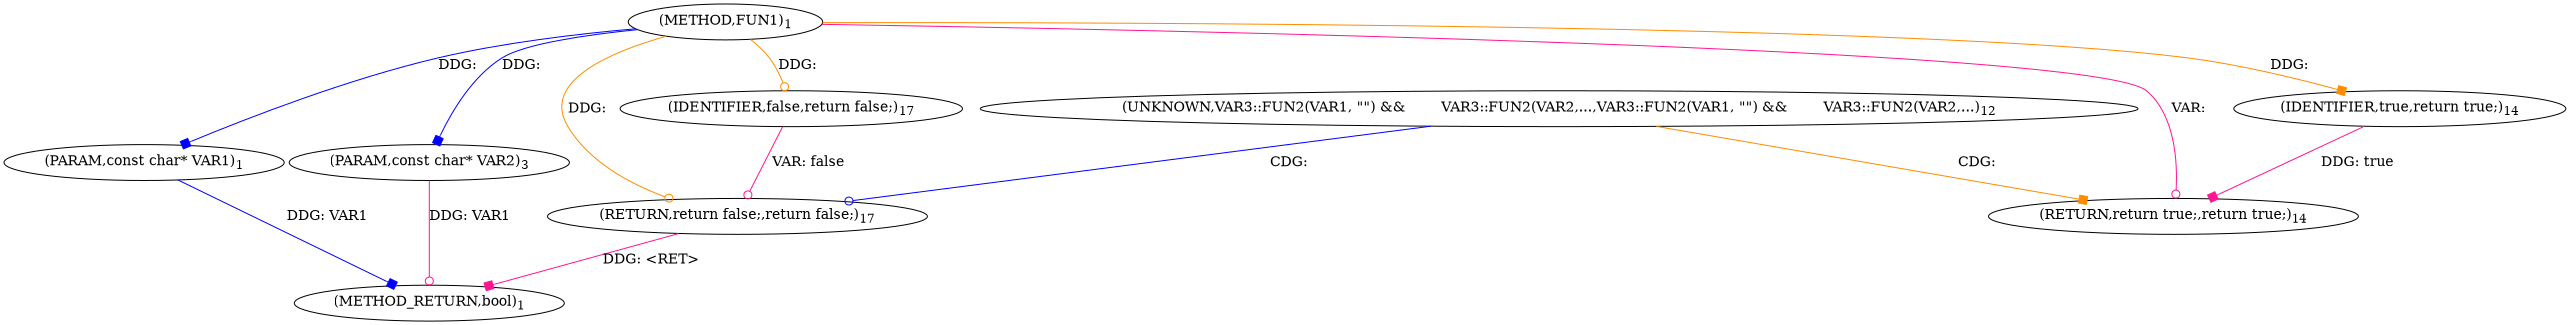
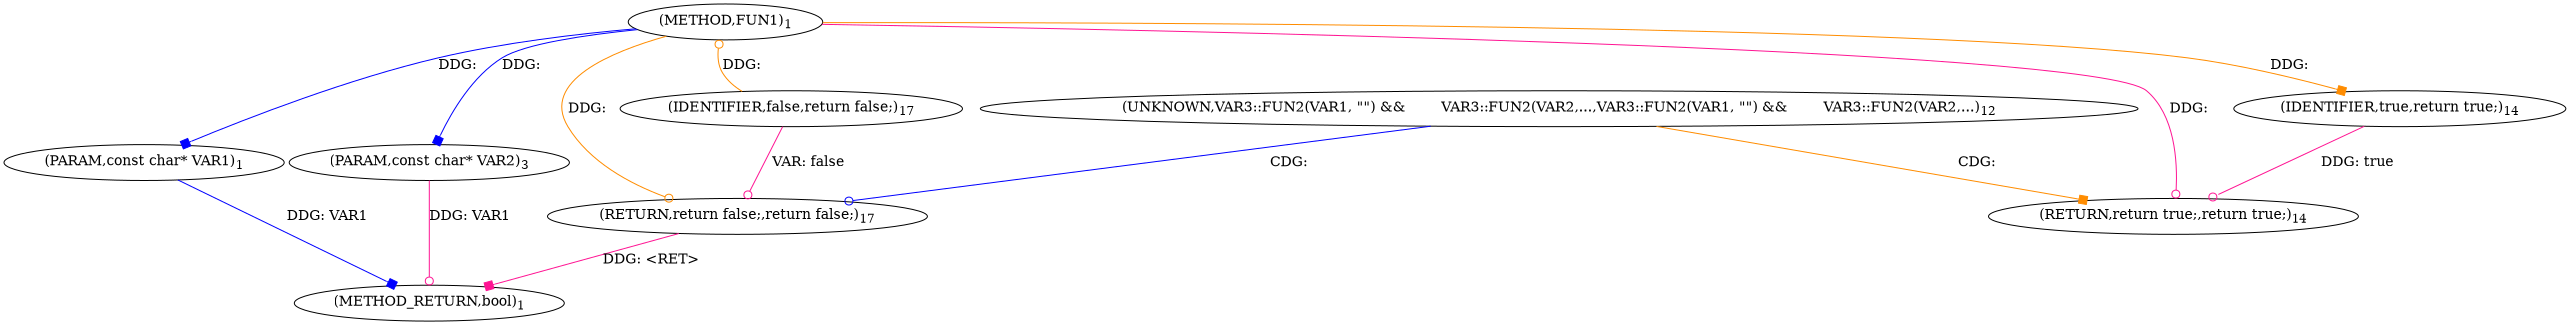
edge "(METHOD,FUN1)" -> "(IDENTIFIER,false,return false;)": reversed
edge "(METHOD,FUN1)" -> "(RETURN,return true;,return true;)": label "VAR: " -> "DDG: "
edge "(IDENTIFIER,true,return true;)" -> "(RETURN,return true;,return true;)": arrowhead box -> odot
